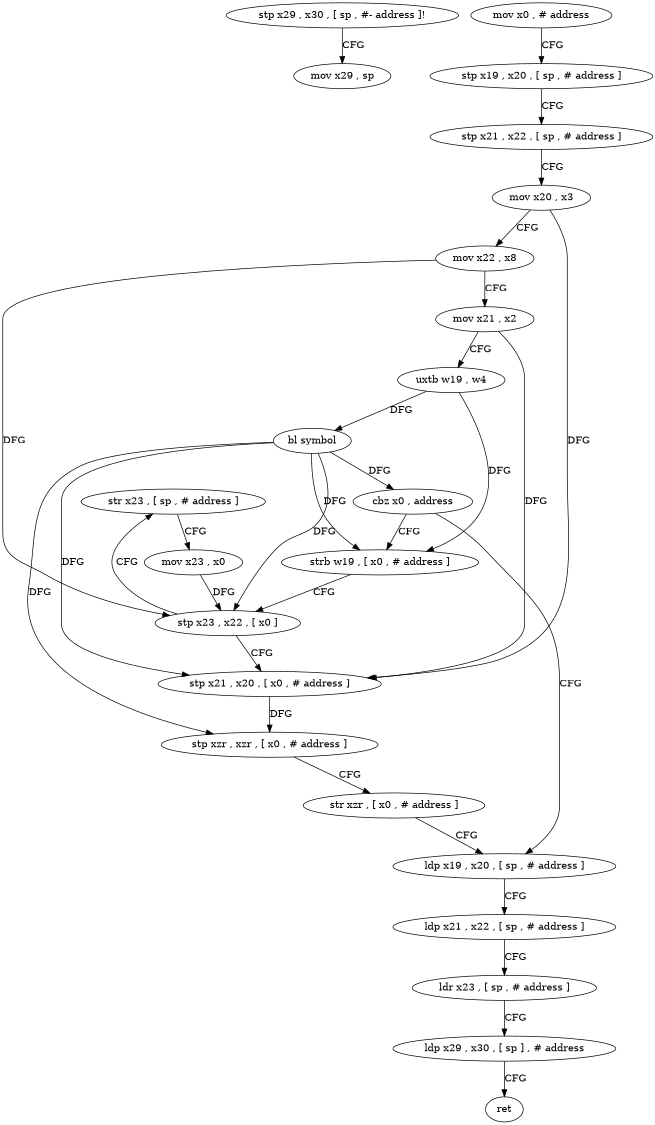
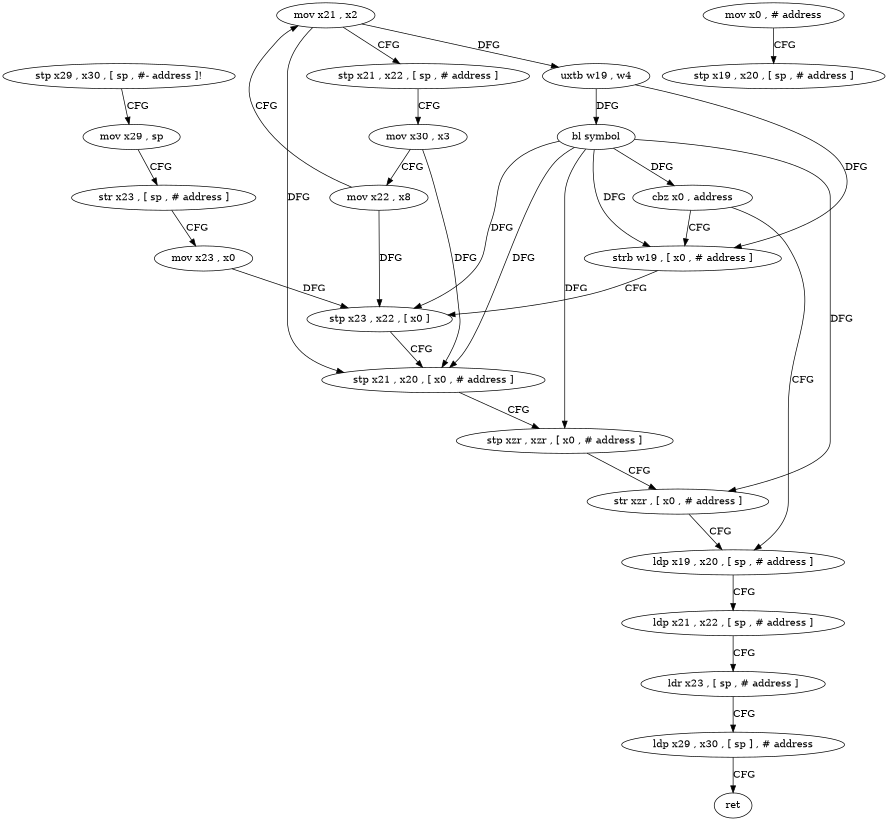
edge "stp x19 , x20 , [ sp , # address ]" -> "stp x21 , x22 , [ sp , # address ]": now "mov x21 , x2" -> "stp x21 , x22 , [ sp , # address ]"
node "mov x20 , x3": label "mov x20 , x3" -> "mov x30 , x3"
edge "bl symbol" -> "str xzr , [ x0 , # address ]": added, label "DFG"
edge "mov x21 , x2" -> "uxtb w19 , w4": label "CFG" -> "DFG"
edge "stp x23 , x22 , [ x0 ]" -> "str x23 , [ sp , # address ]": now "mov x29 , sp" -> "str x23 , [ sp , # address ]"
edge "stp x21 , x20 , [ x0 , # address ]" -> "stp xzr , xzr , [ x0 , # address ]": label "DFG" -> "CFG"
